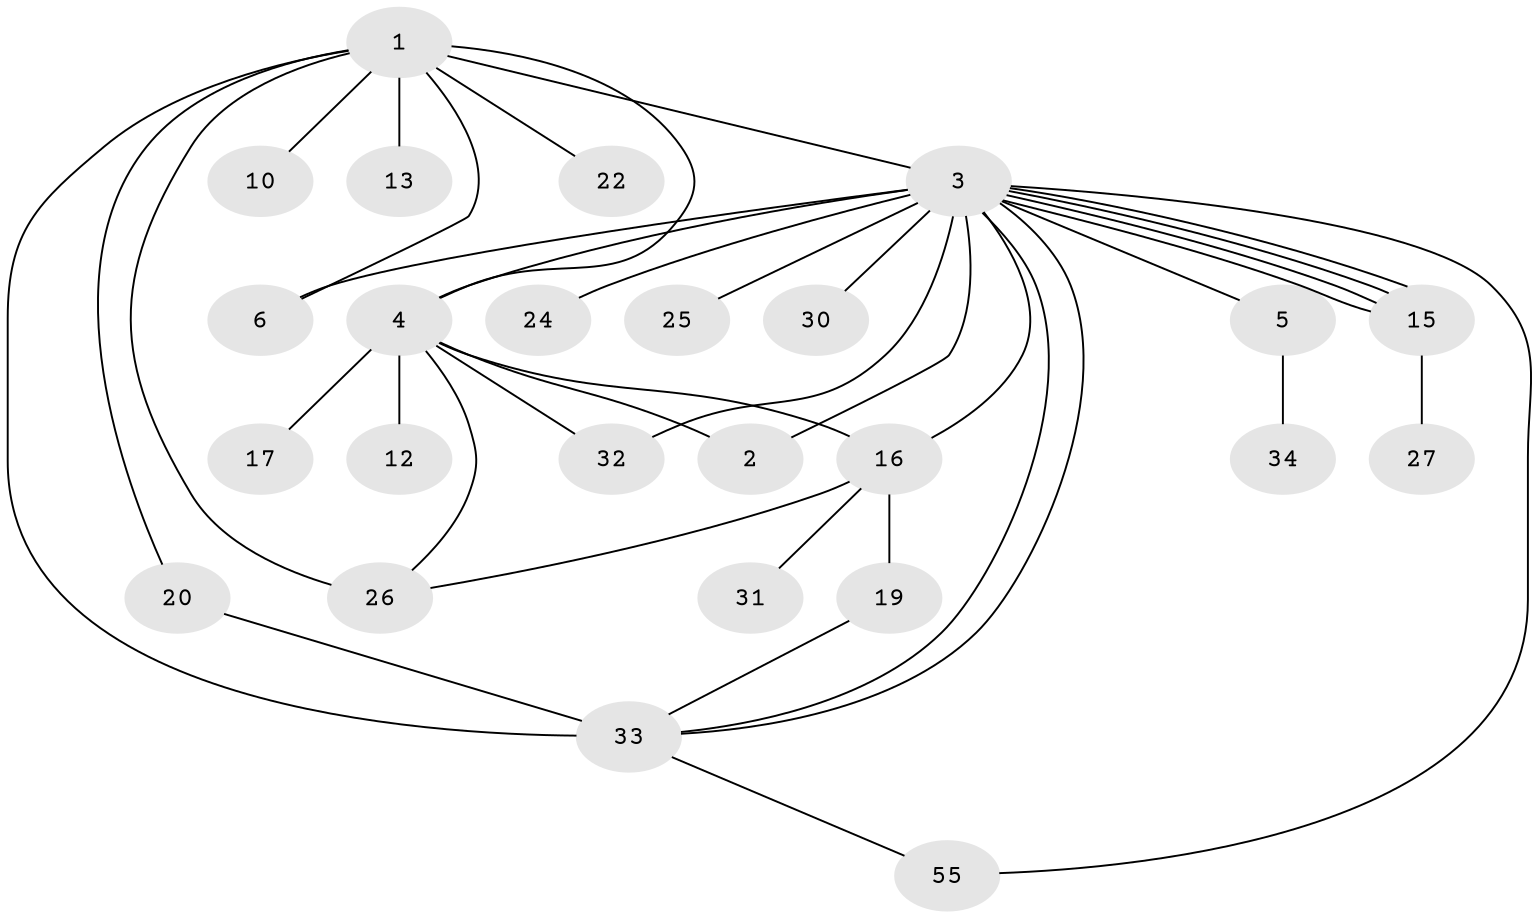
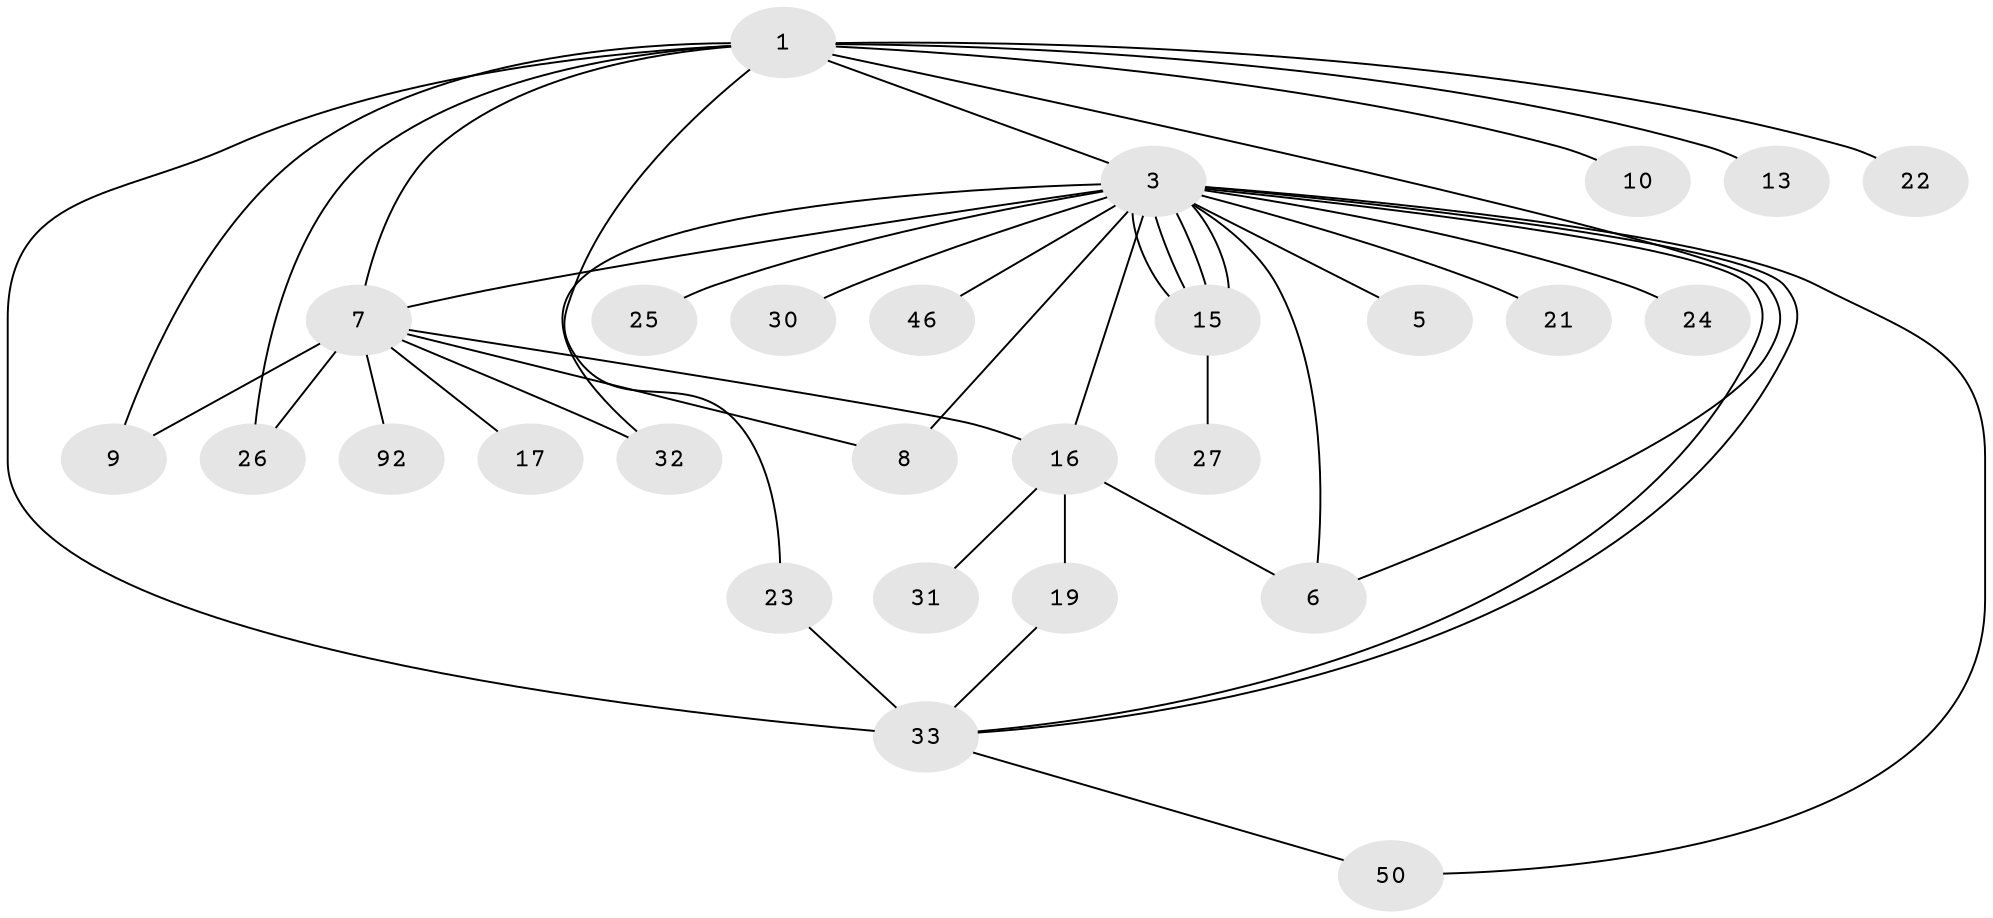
node "4": label "4" -> "7"
node "46": added
node "21": added
node "9": added
node "12": label "12" -> "92"
node "2": label "2" -> "8"
node "34": removed
edge "16" -- "26": now "16" -- "6"
node "20": label "20" -> "23"
node "55": label "55" -> "50"
